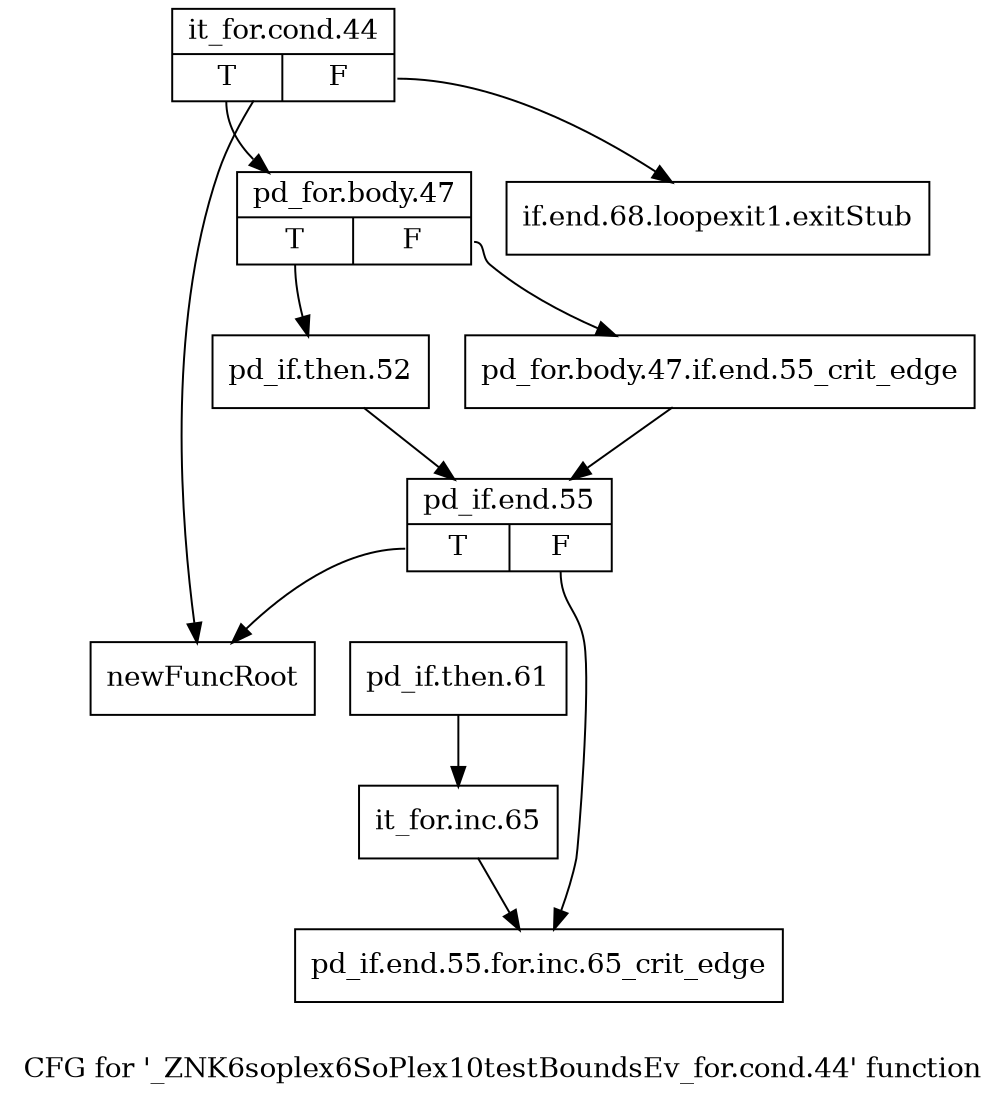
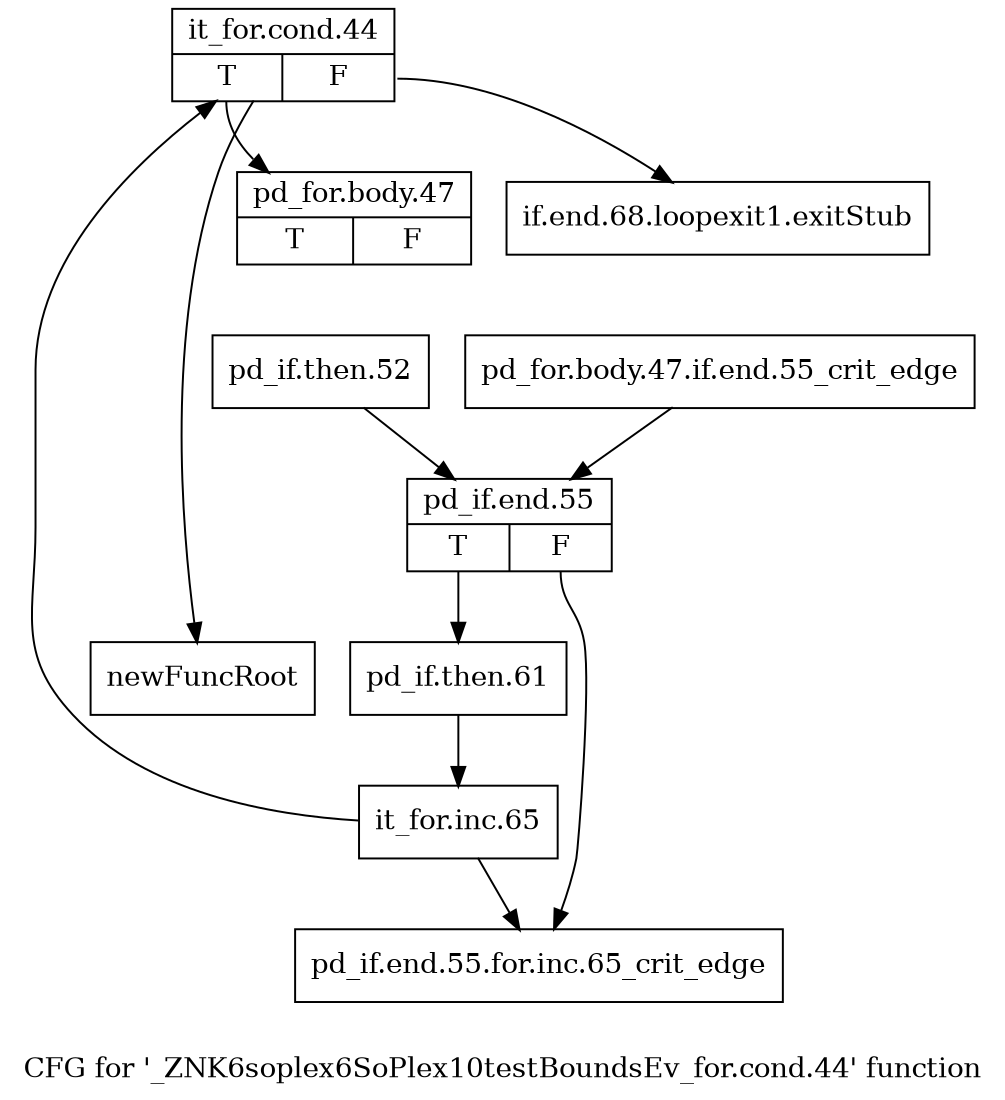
edge "pd_for.body.47" -> "pd_if.then.52": removed
edge "pd_for.body.47" -> "pd_for.body.47.if.end.55_crit_edge": removed
edge "it_for.inc.65" -> "it_for.cond.44": added
edge "pd_if.end.55" -> "newFuncRoot": now "pd_if.end.55" -> "pd_if.then.61"
